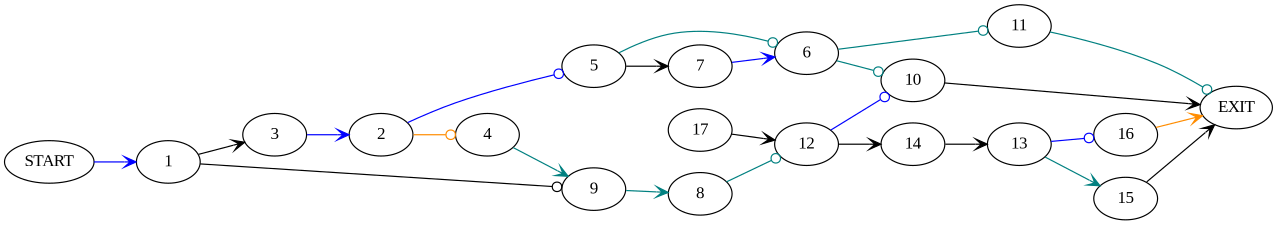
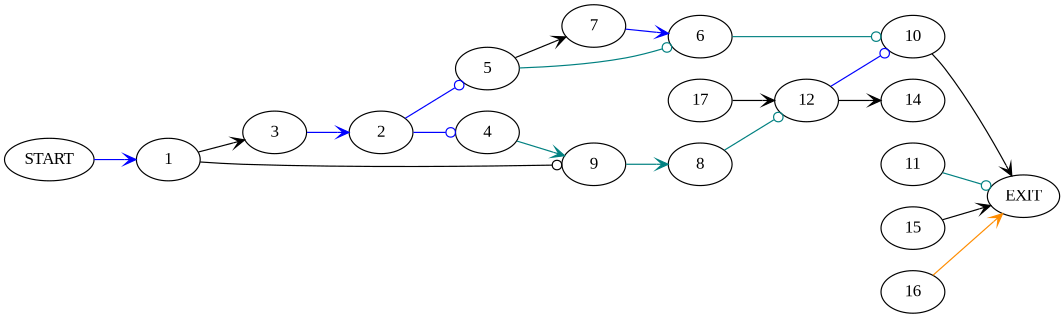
edge "6" -> "11": removed
edge "2" -> "4": color darkorange -> blue
node "13": removed
